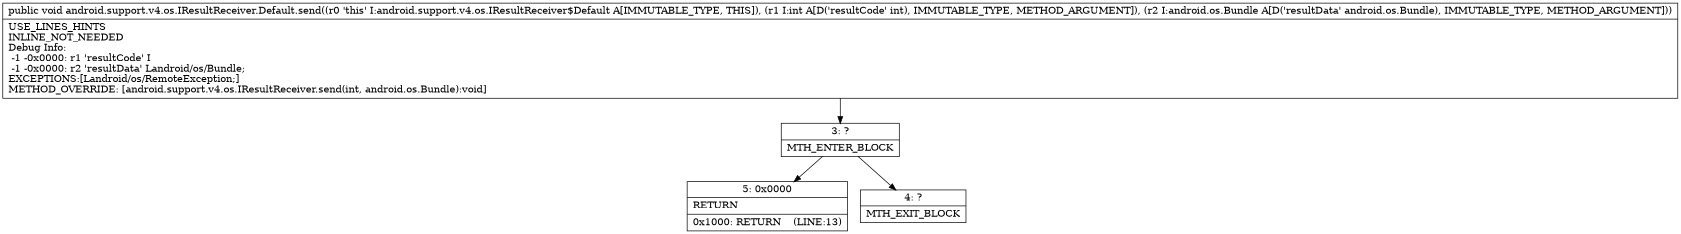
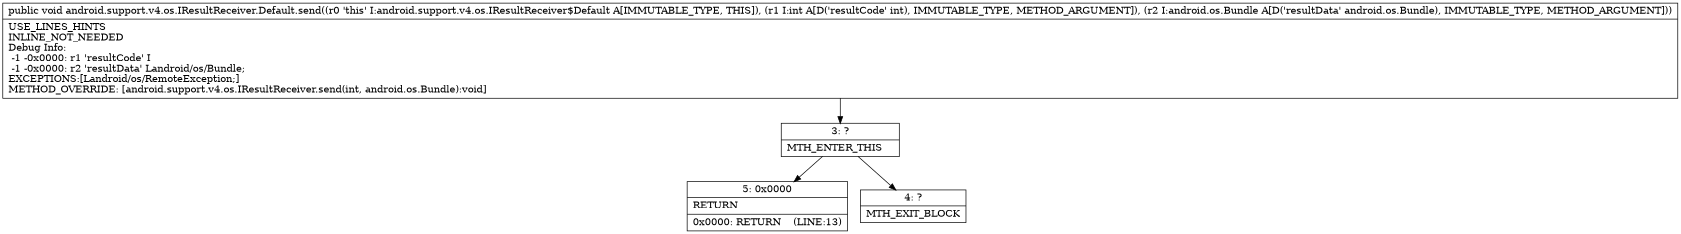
node "3: ?": text "MTH_ENTER_BLOCK" -> "MTH_ENTER_THIS"
node "5: 0x0000": text "0x1000: RETURN    (LINE:13)" -> "0x0000: RETURN    (LINE:13)"
